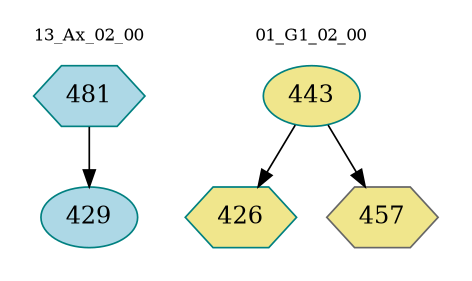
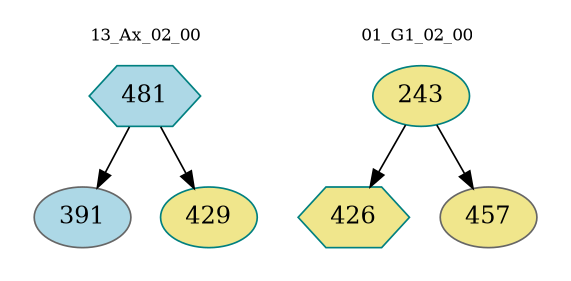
node "443": label "443" -> "243"
node "391": added
node "429": fillcolor lightblue -> khaki
node "457": shape hexagon -> ellipse
